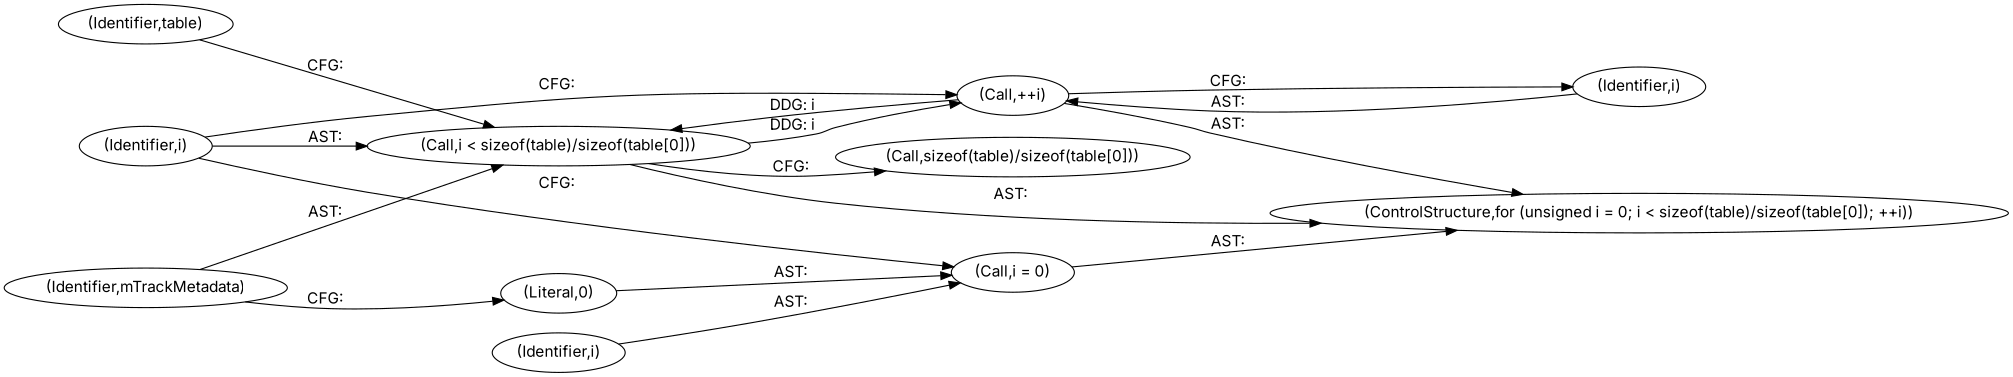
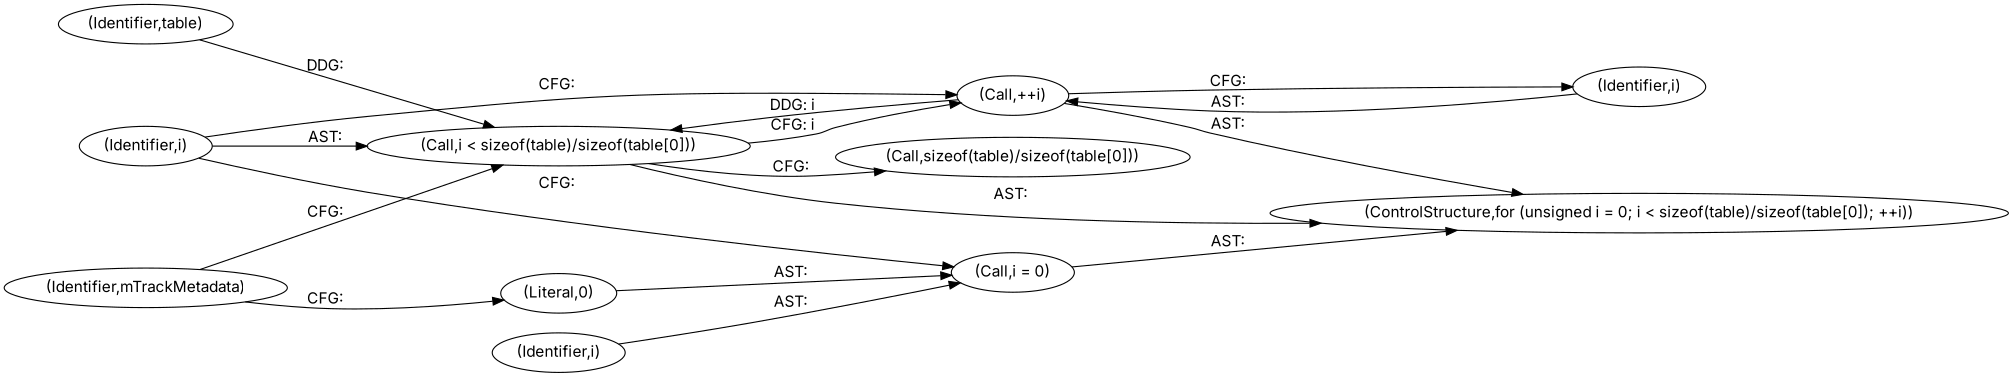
edge "(Identifier,table)" -> "(Call,i < sizeof(table)/sizeof(table[0]))": label "CFG: " -> "DDG: "
edge "(Call,i < sizeof(table)/sizeof(table[0]))" -> "(Call,++i)": label "DDG: i" -> "CFG: i"
edge "(Identifier,mTrackMetadata)" -> "(Call,i < sizeof(table)/sizeof(table[0]))": label "AST: " -> "CFG: "
